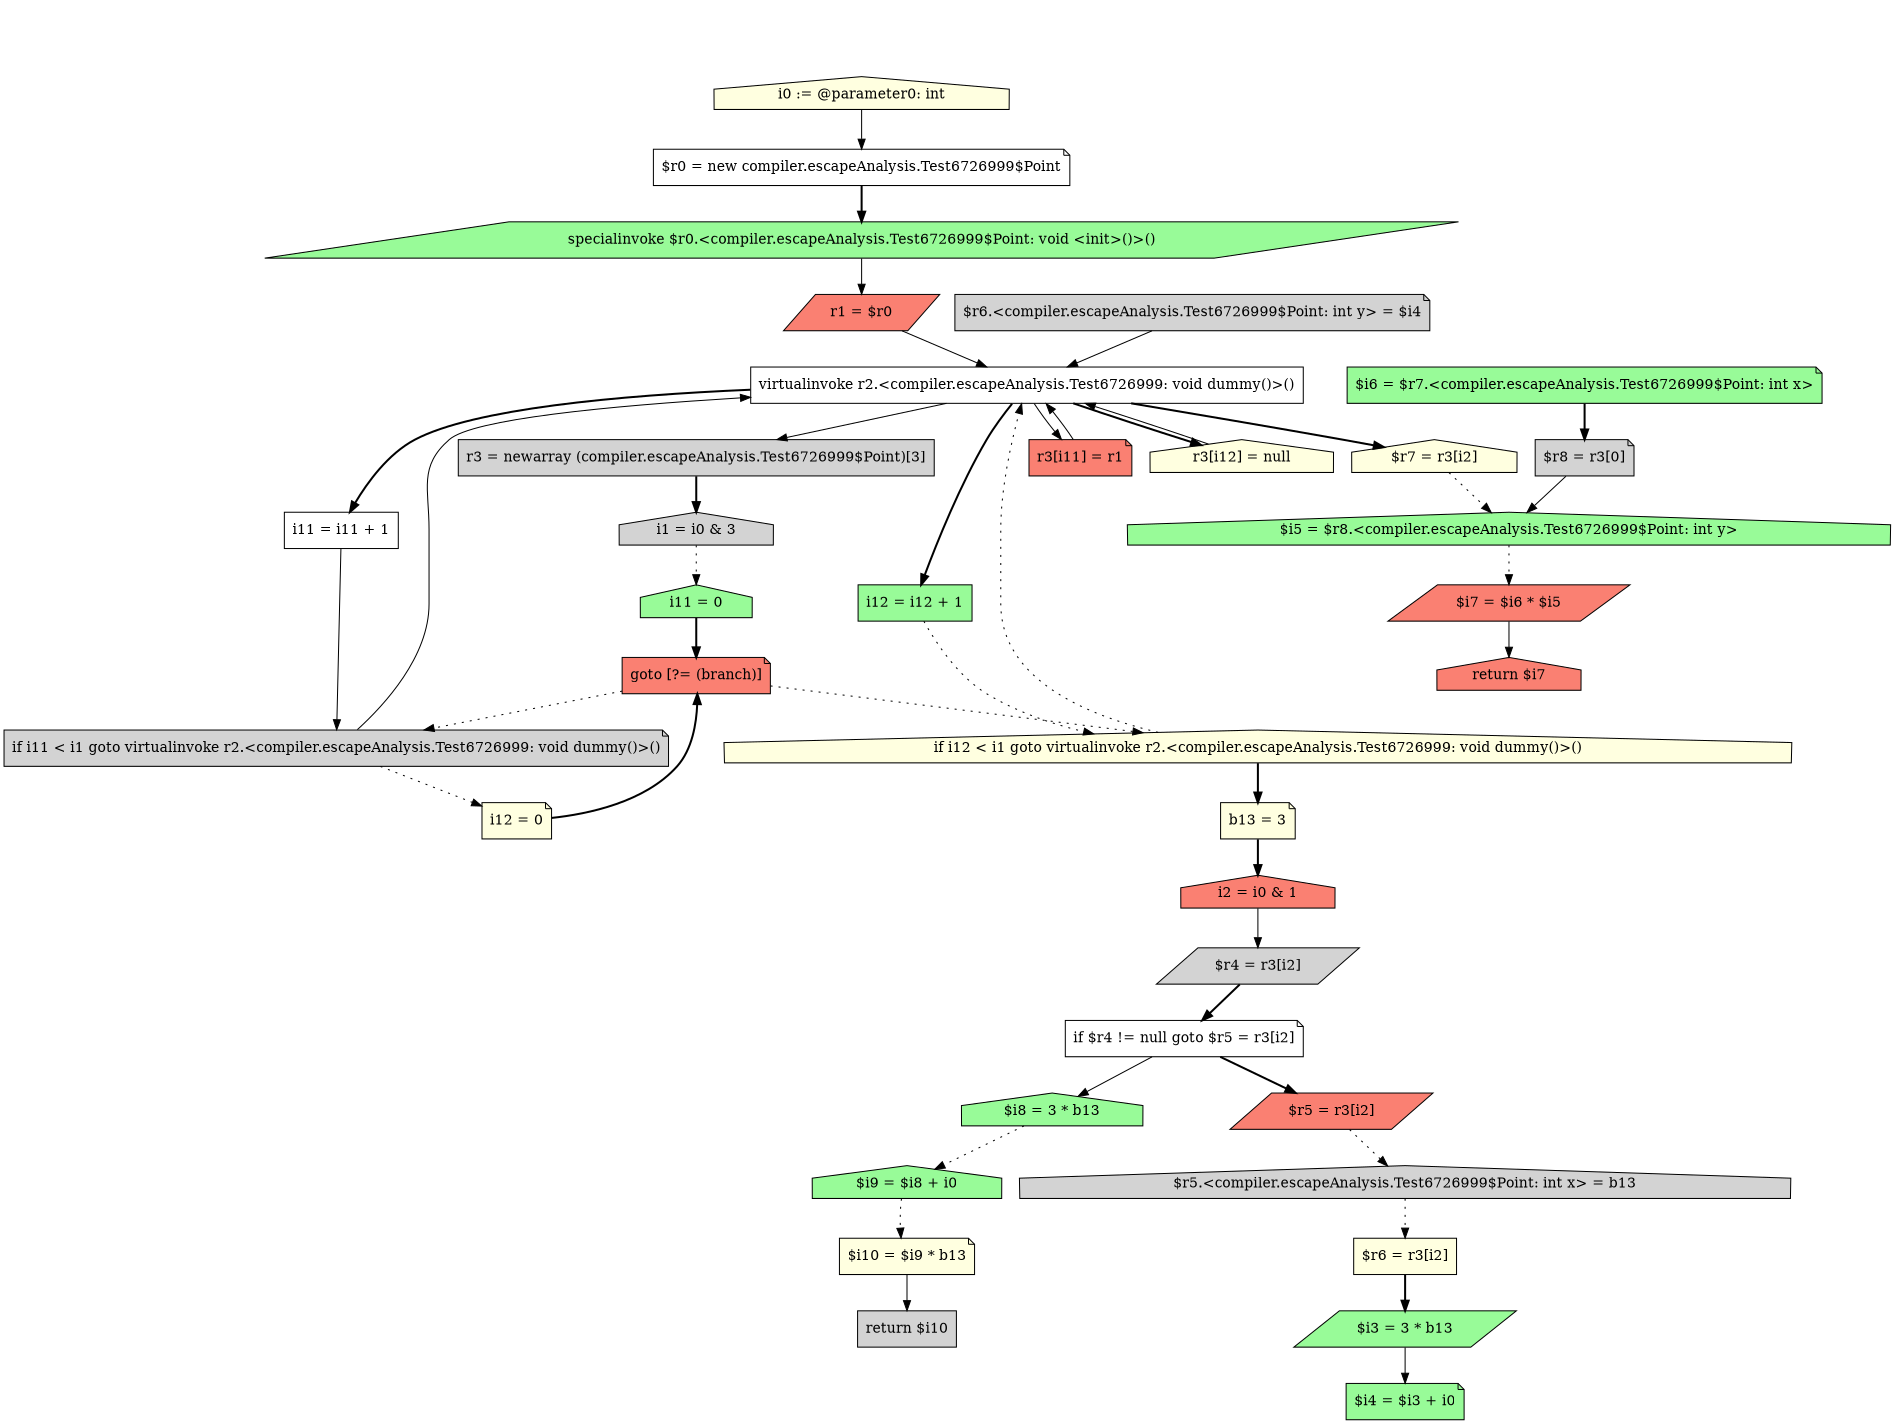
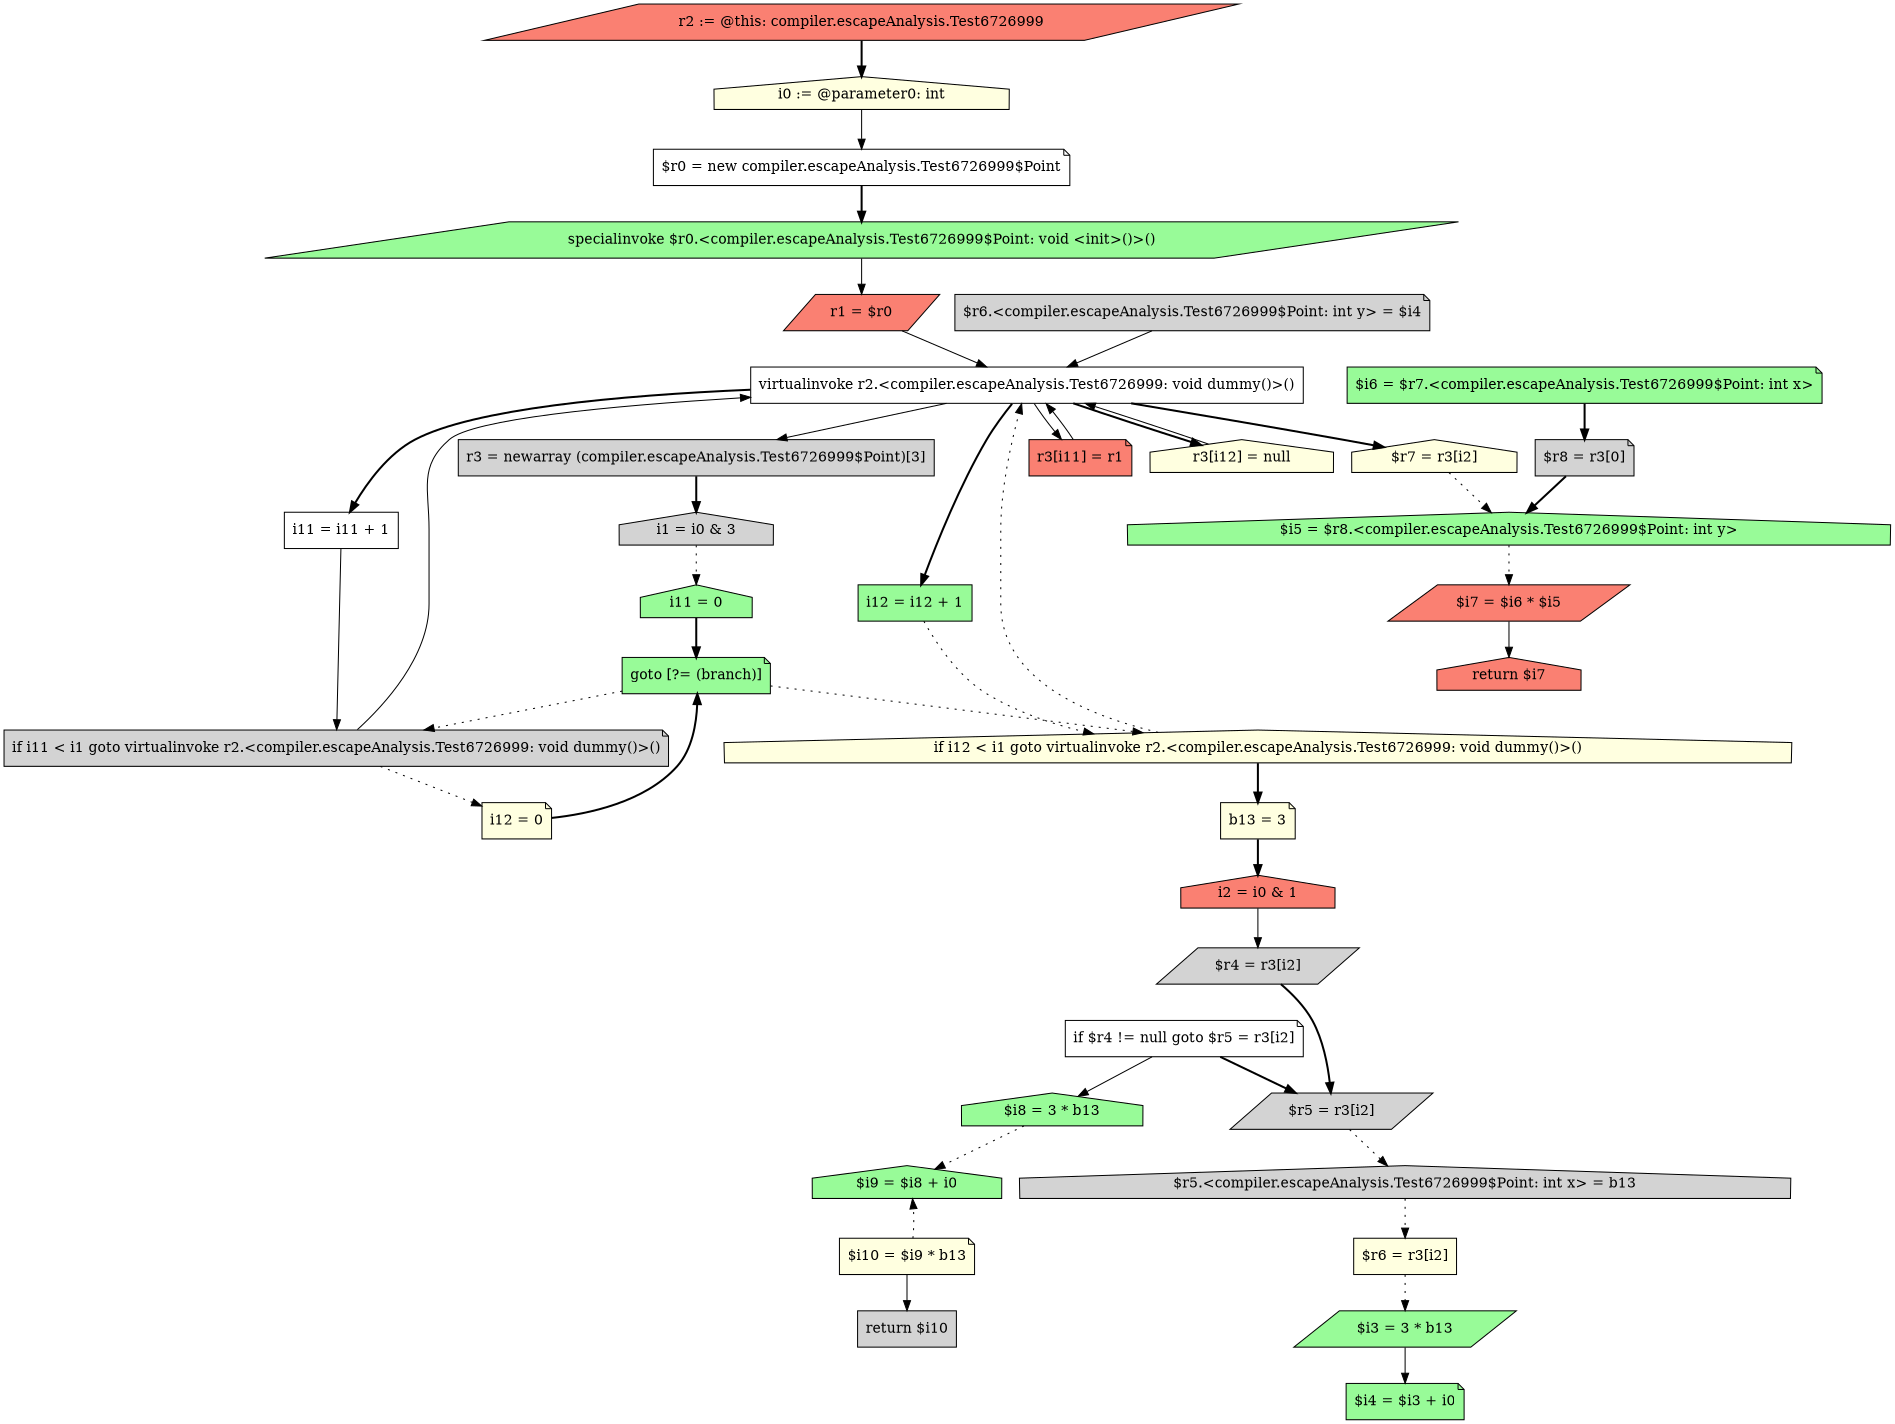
node "r2 := @this: compiler.escapeAnalysis.Test6726999": added
edge "$r8 = r3[0]" -> "$i5 = $r8.<compiler.escapeAnalysis.Test6726999$Point: int y>": style solid -> bold
node "goto [?= (branch)]": fillcolor salmon -> palegreen
edge "$r4 = r3[i2]" -> "if $r4 != null goto $r5 = r3[i2]": now "$r4 = r3[i2]" -> "$r5 = r3[i2]"
node "$r5 = r3[i2]": fillcolor salmon -> lightgrey
edge "$i9 = $i8 + i0" -> "$i10 = $i9 * b13": reversed
edge "$r6 = r3[i2]" -> "$i3 = 3 * b13": style bold -> dotted
